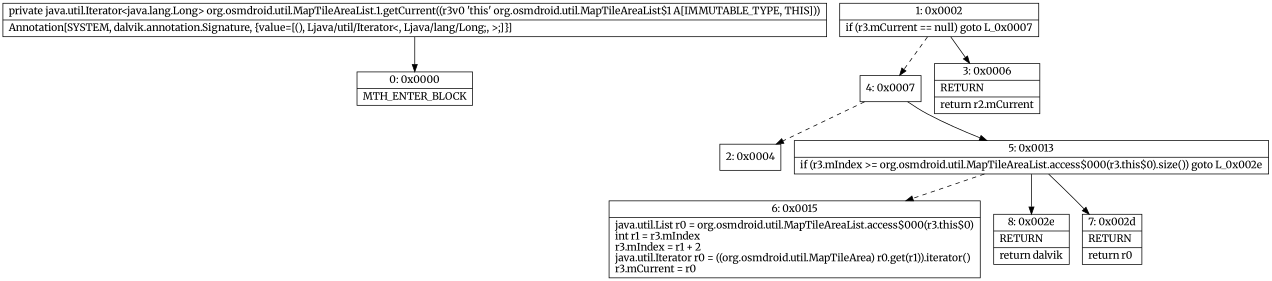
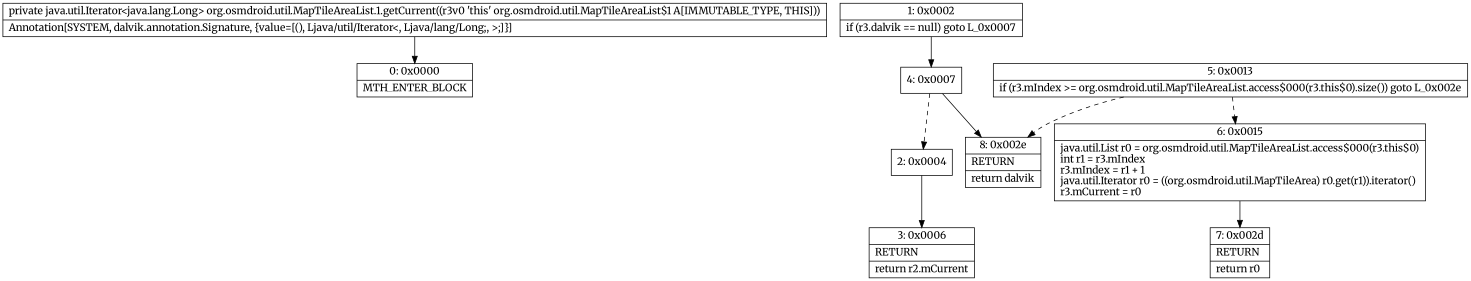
node "1: 0x0002": text "if (r3.mCurrent == null) goto L_0x0007" -> "if (r3.dalvik == null) goto L_0x0007"
edge "1: 0x0002" -> "3: 0x0006": now "2: 0x0004" -> "3: 0x0006"
edge "1: 0x0002" -> "4: 0x0007": style dashed -> solid
edge "4: 0x0007" -> "5: 0x0013": now "4: 0x0007" -> "8: 0x002e"
edge "5: 0x0013" -> "8: 0x002e": style solid -> dashed
edge "5: 0x0013" -> "7: 0x002d": now "6: 0x0015" -> "7: 0x002d"
node "6: 0x0015": text "r3.mIndex = r1 + 2" -> "r3.mIndex = r1 + 1"
